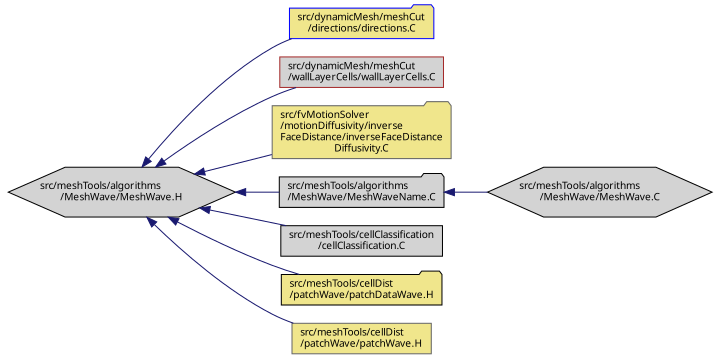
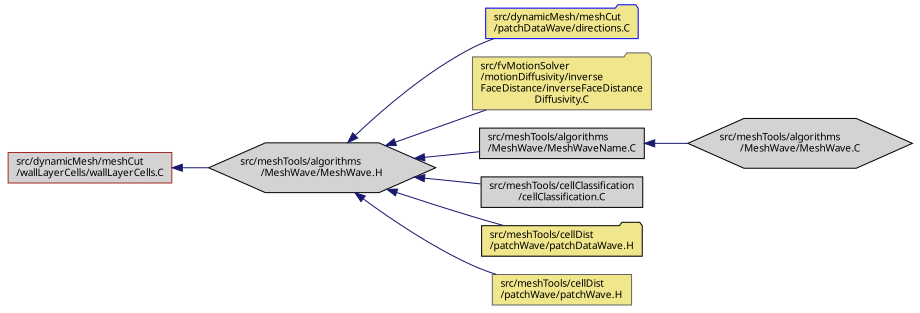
node "src/dynamicMesh/meshCut /directions/directions.C": label "src/dynamicMesh/meshCut /directions/directions.C" -> "src/dynamicMesh/meshCut /patchDataWave/directions.C"
edge "src/dynamicMesh/meshCut /wallLayerCells/wallLayerCells.C" -> "src/meshTools/algorithms /MeshWave/MeshWave.H": reversed
node "src/meshTools/algorithms /MeshWave/MeshWaveName.C": shape folder -> box
